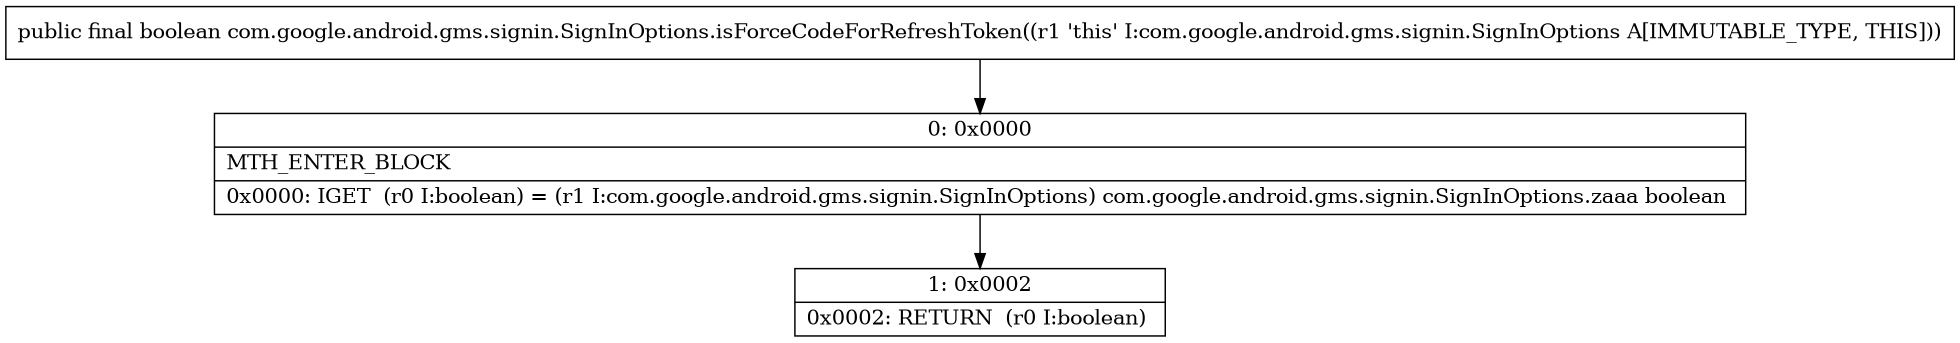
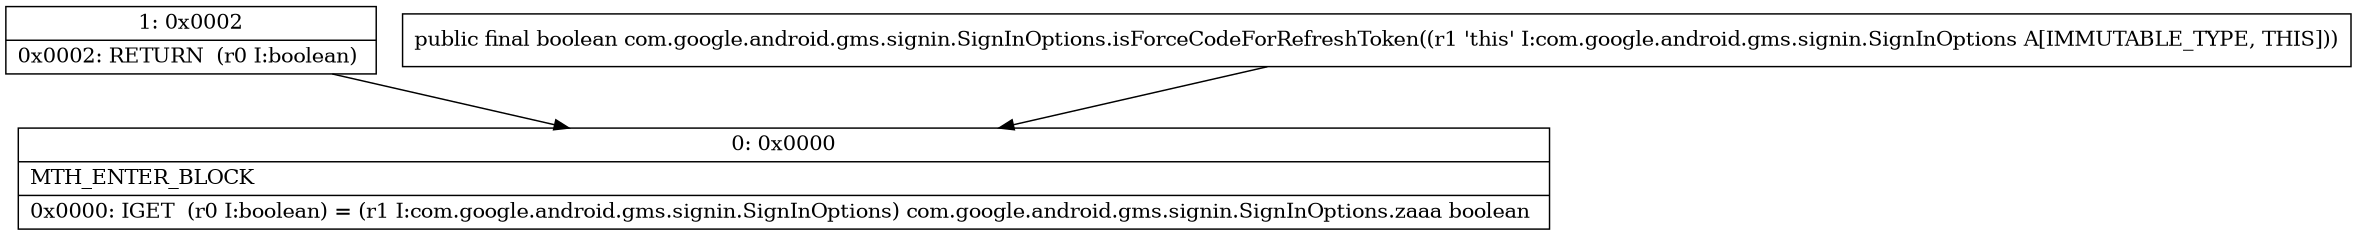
edge "0: 0x0000" -> "1: 0x0002": reversed
